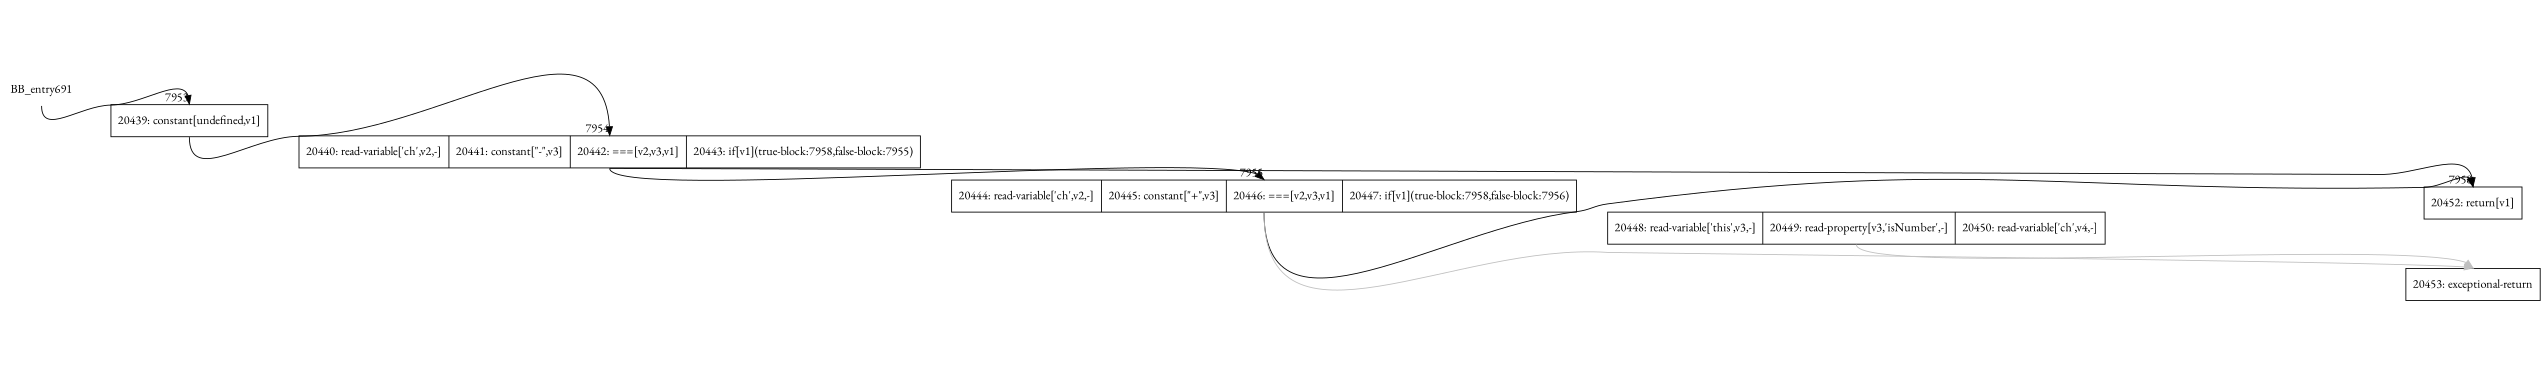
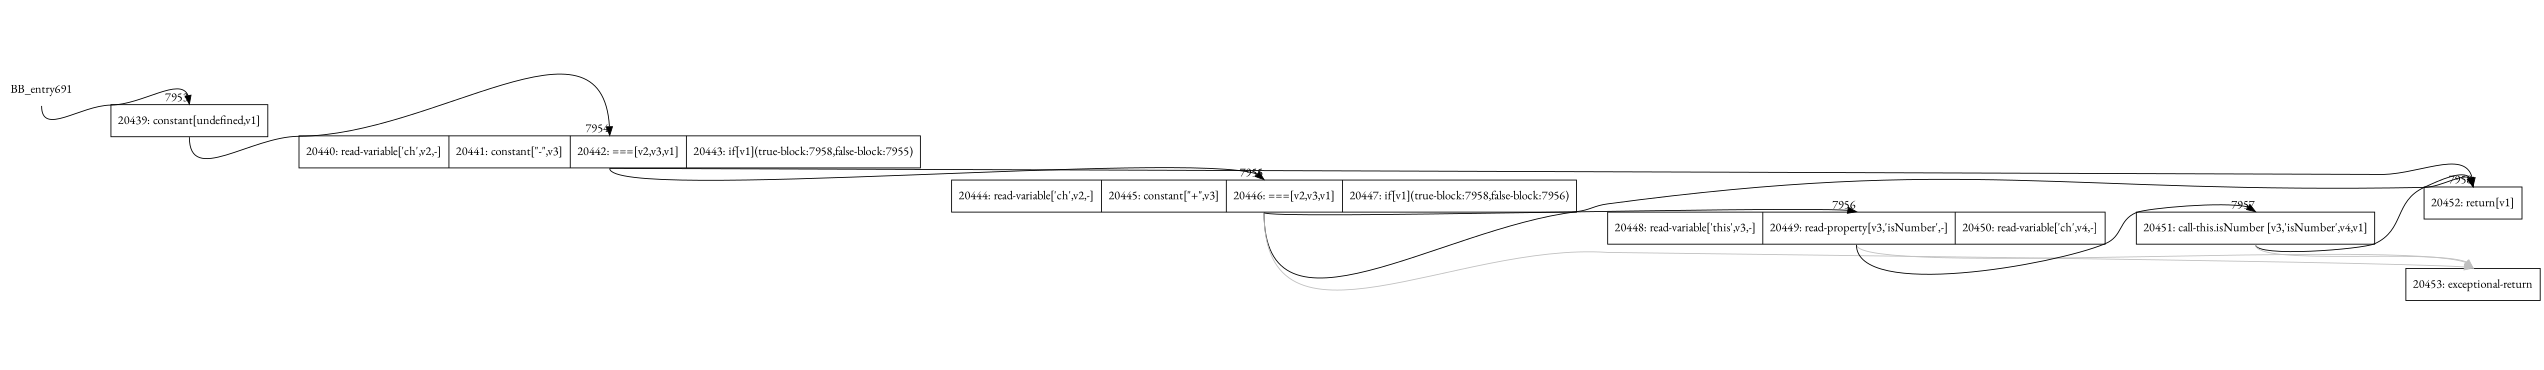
edge "20444: read-variable['ch',v2,-]" -> "20448: read-variable['this',v3,-]": added
node "20451: call-this.isNumber [v3,'isNumber',v4,v1]": added
